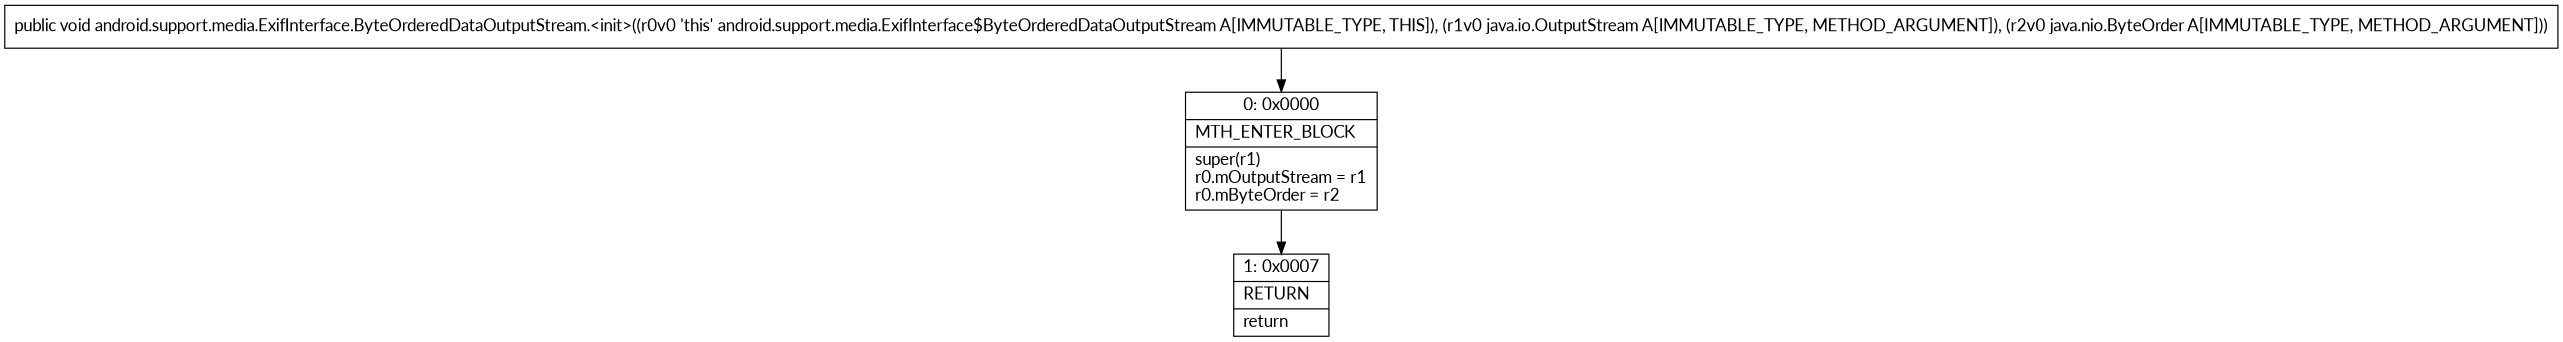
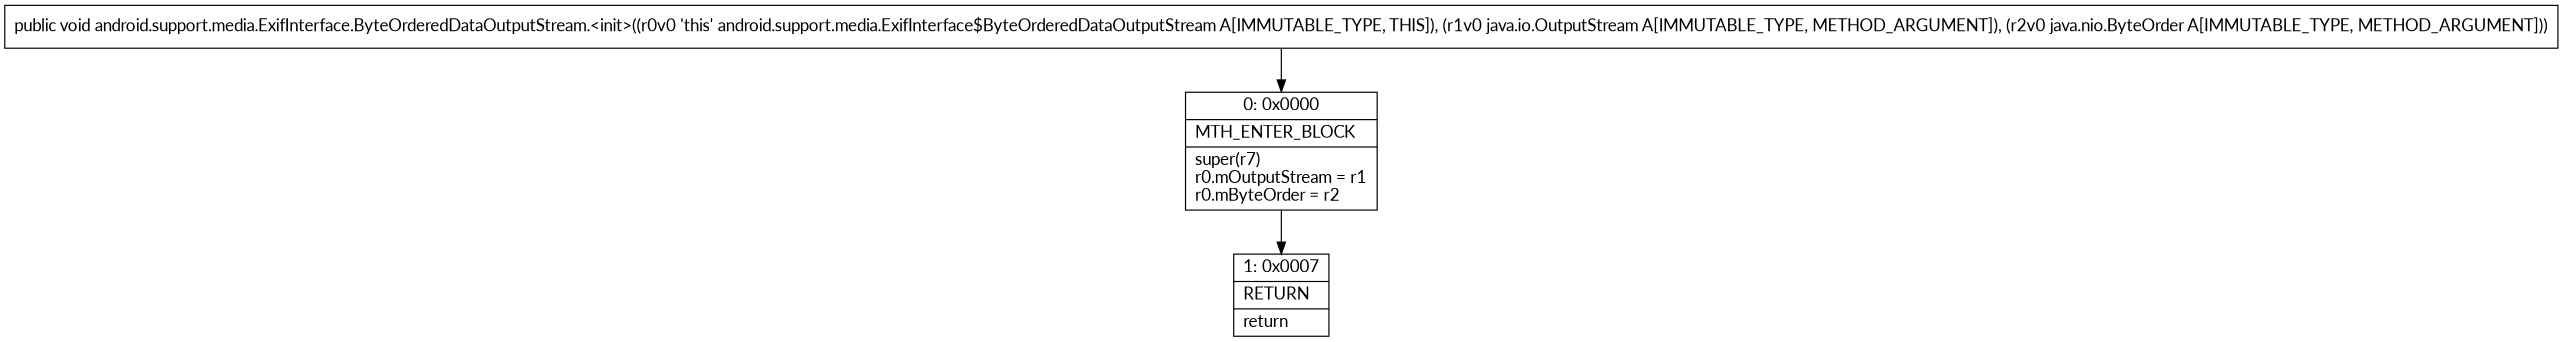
node "0: 0x0000": text "super(r1)" -> "super(r7)"
